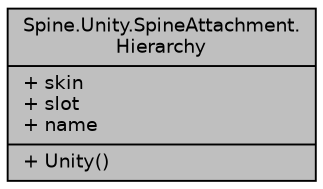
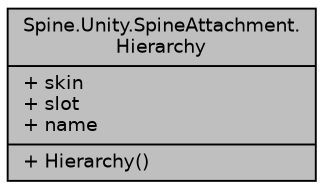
node "Spine.Unity.SpineAttachment.": text "+ Unity()" -> "+ Hierarchy()"
